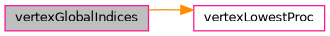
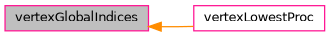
edge "vertexGlobalIndices" -> "vertexLowestProc": reversed
